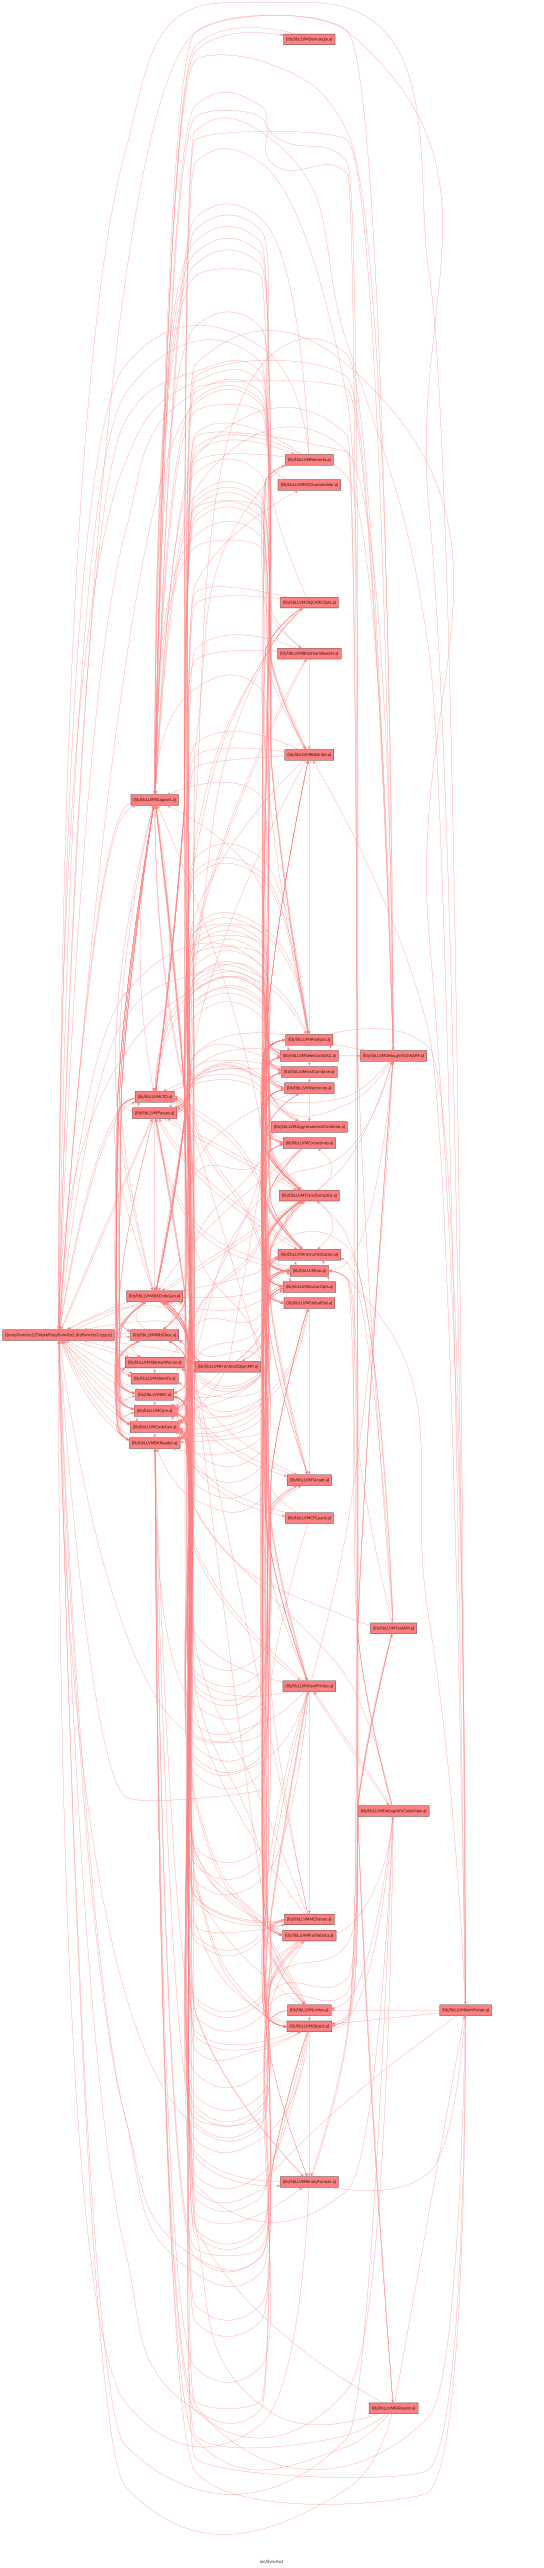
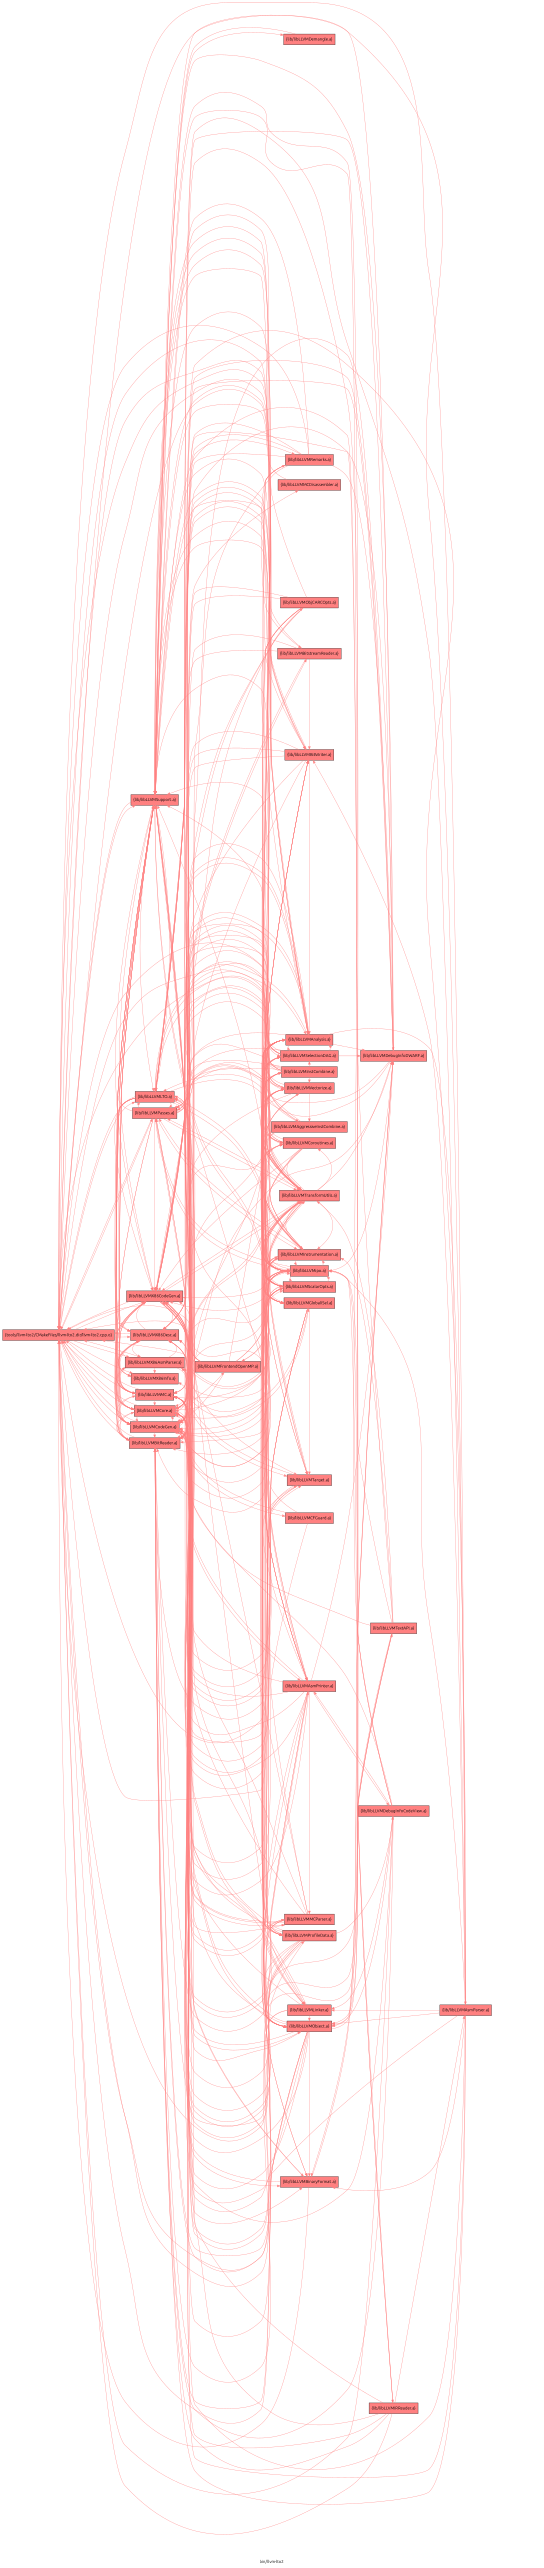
edge "{lib/libLLVMPasses.a}" -> "{lib/libLLVMInstCombine.a}": removed
edge "{lib/libLLVMAnalysis.a}" -> "{lib/libLLVMInstCombine.a}": removed
edge "{lib/libLLVMTextAPI.a}" -> "{lib/libLLVMX86CodeGen.a}": removed
edge "{lib/libLLVMPasses.a}" -> "{lib/libLLVMScalarOpts.a}": now "{lib/libLLVMX86AsmParser.a}" -> "{lib/libLLVMScalarOpts.a}"
edge "{lib/libLLVMFrontendOpenMP.a}" -> "{lib/libLLVMCore.a}": reversed
edge "{lib/libLLVMLinker.a}" -> "{lib/libLLVMCodeGen.a}": removed
